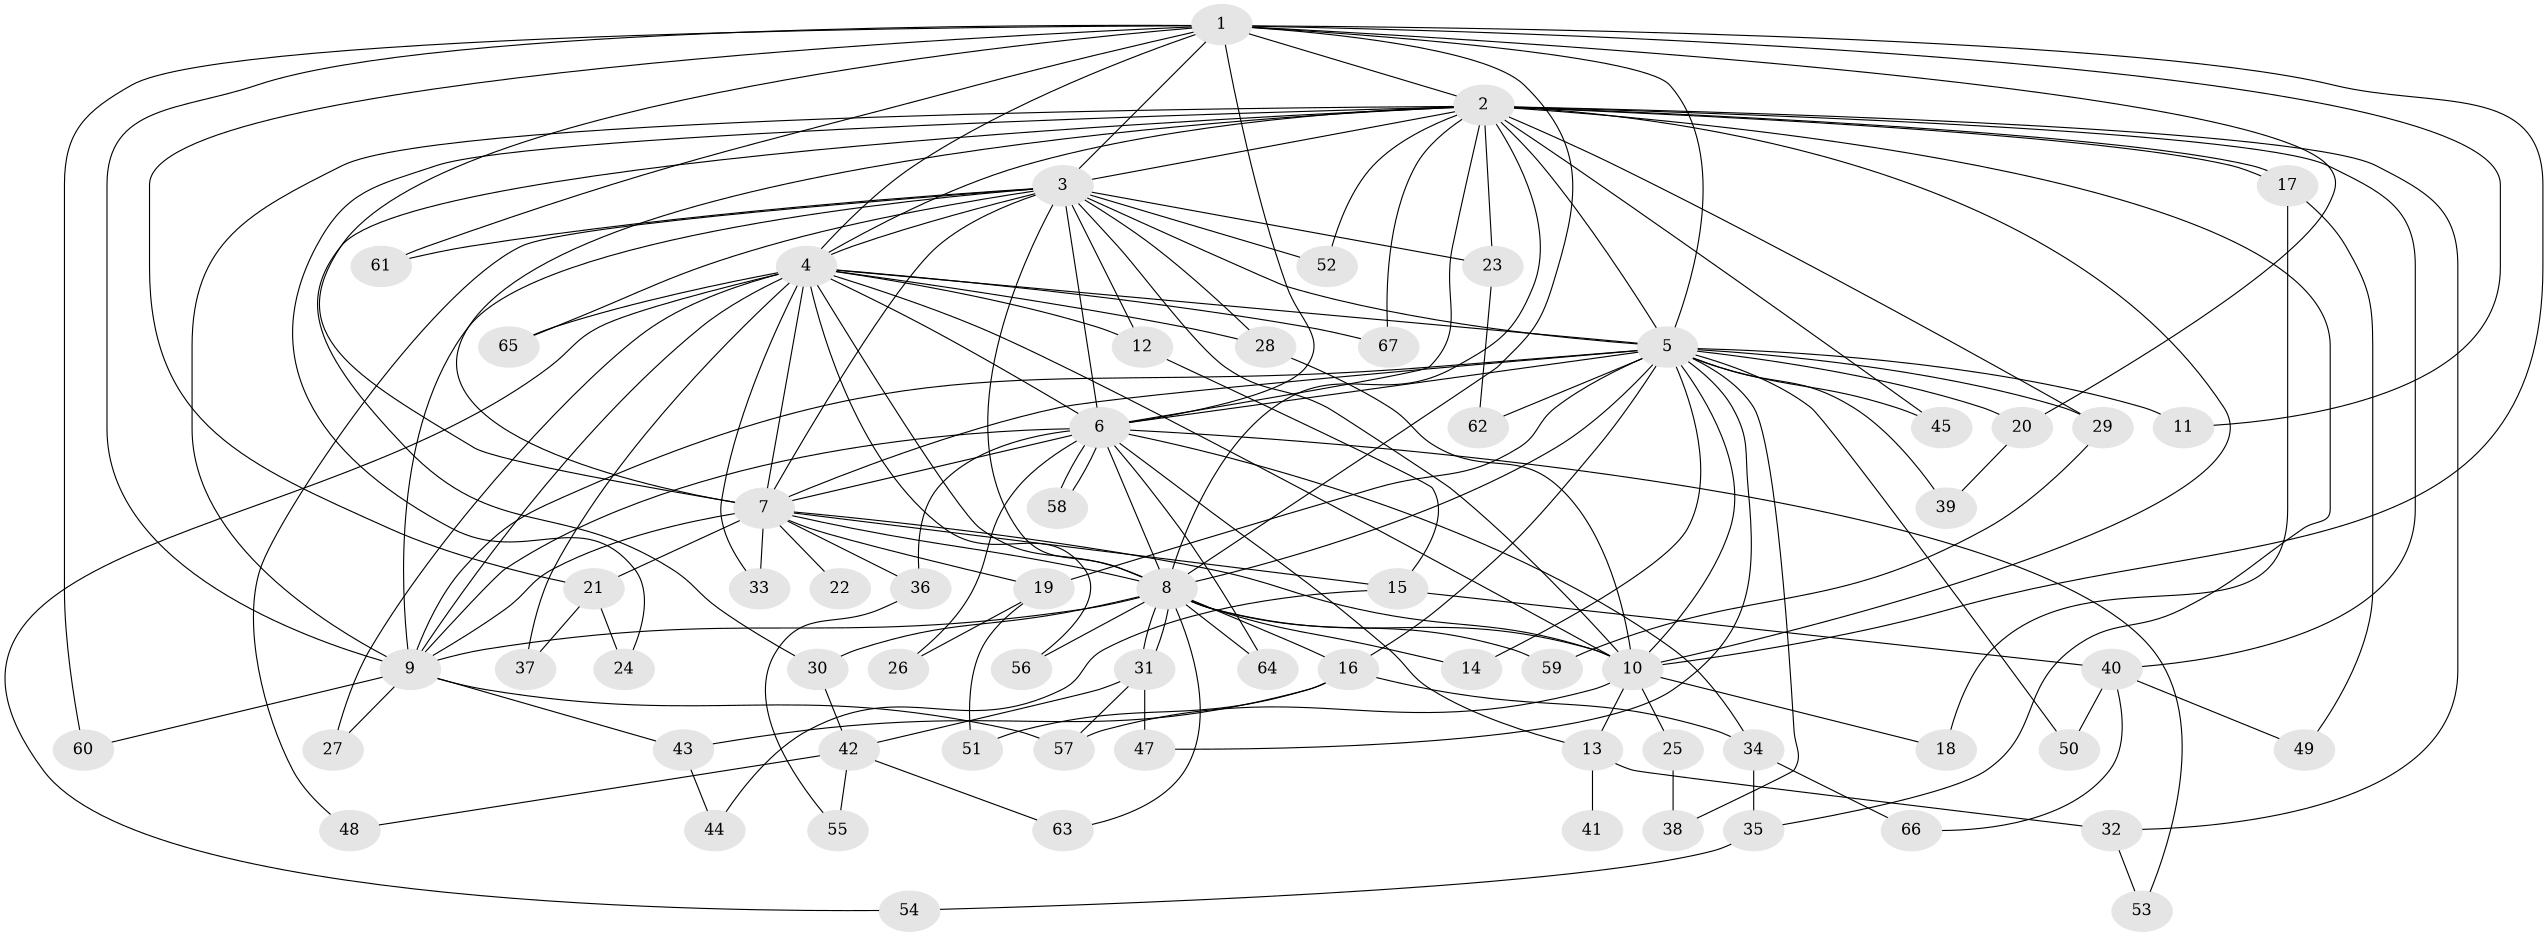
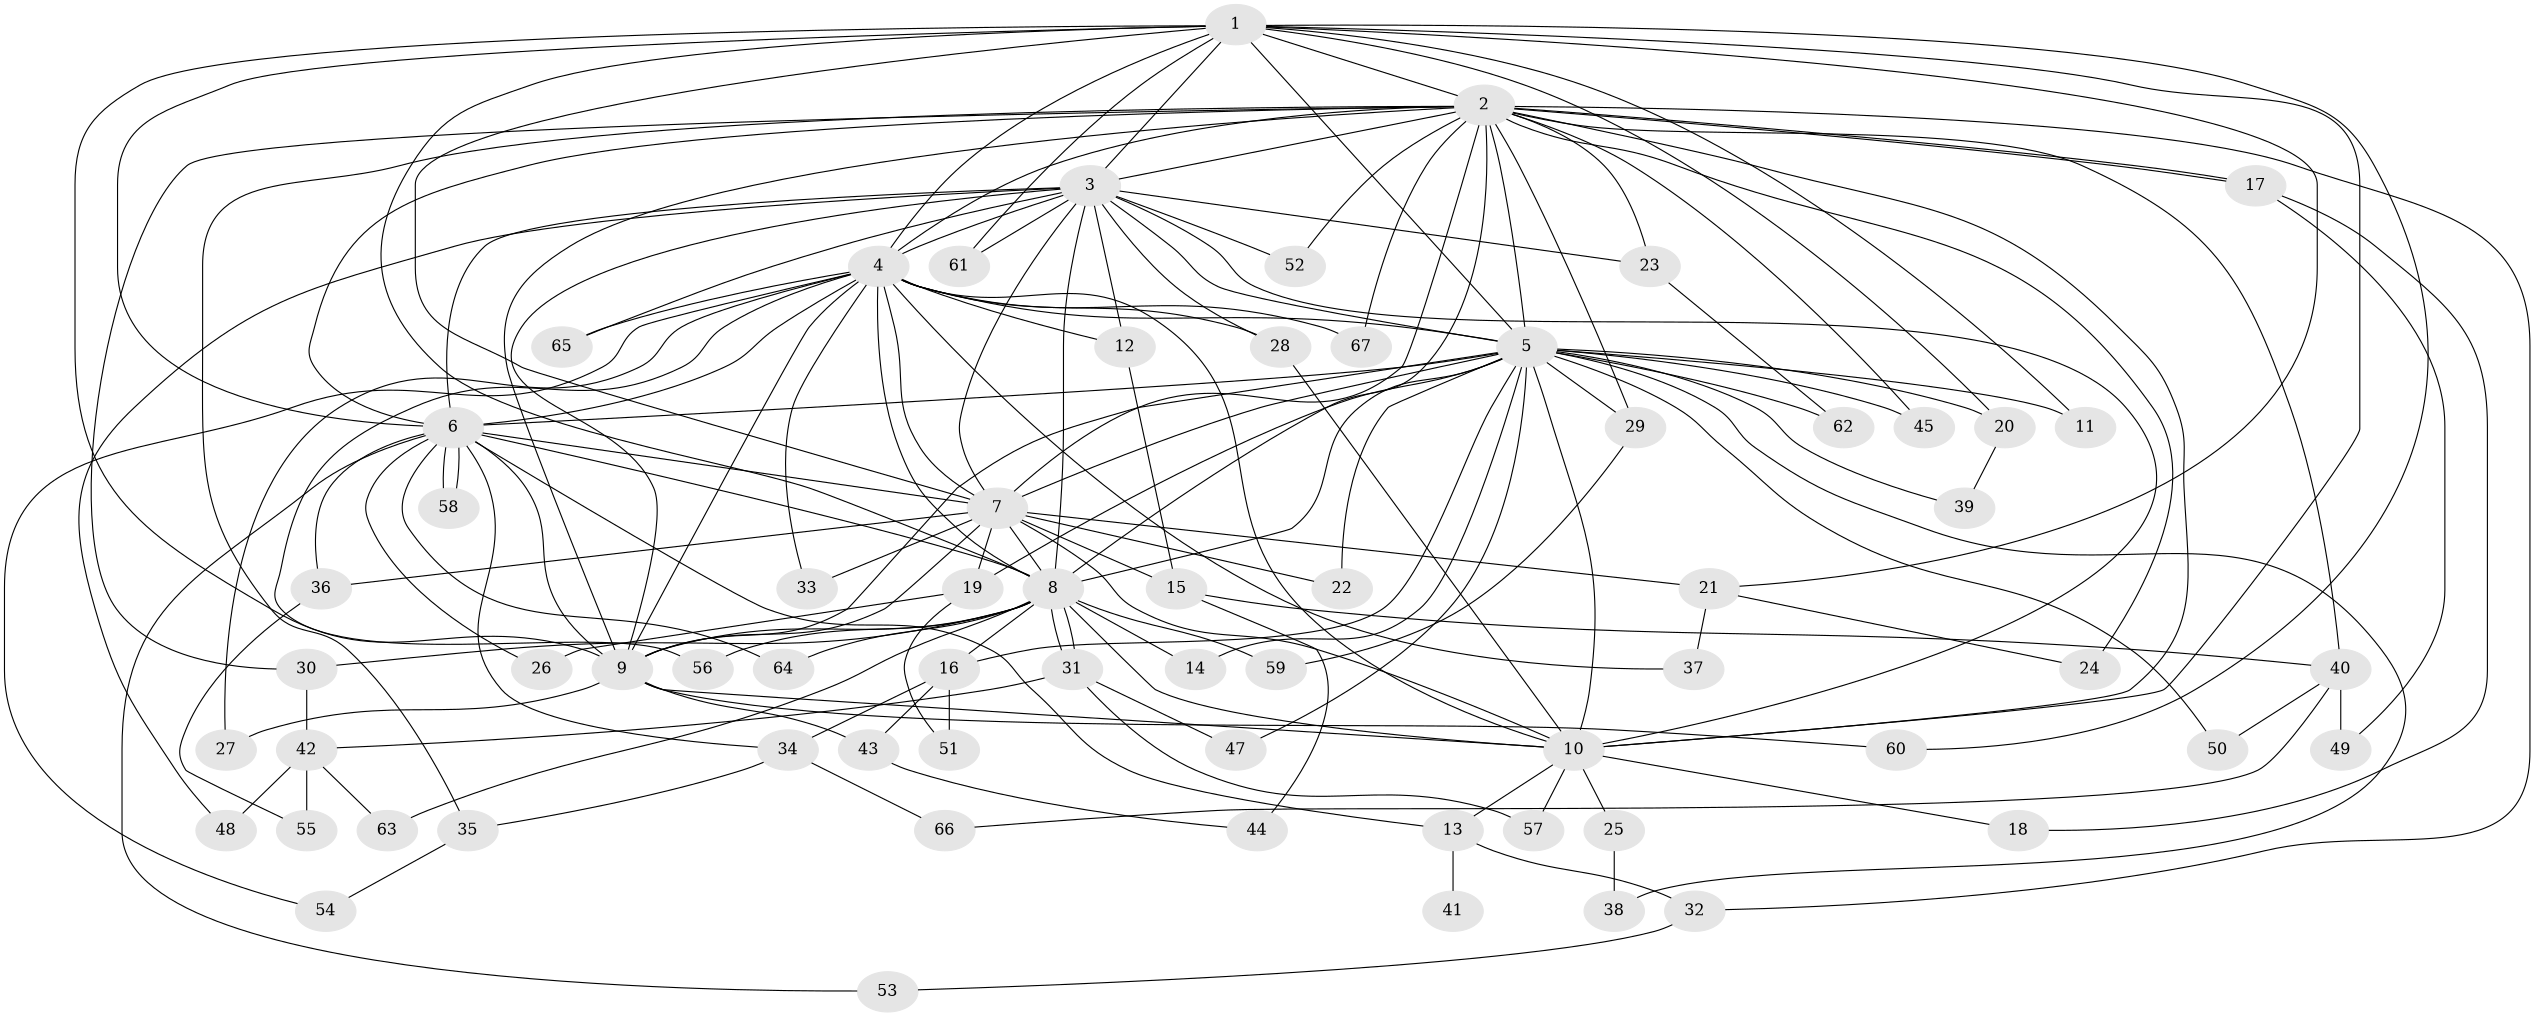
edge "5" -- "22": added
edge "9" -- "57": now "9" -- "10"
